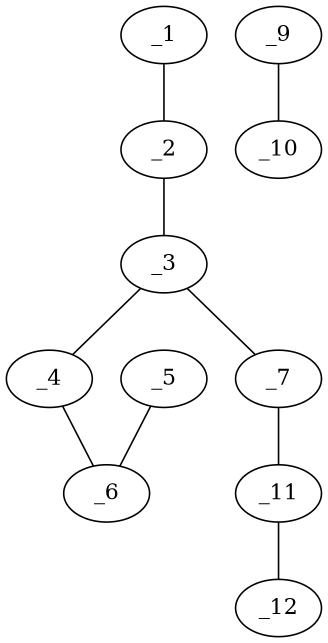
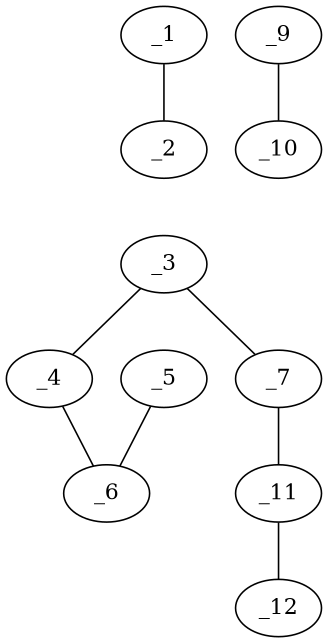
edge "_2" -- "_3": removed
